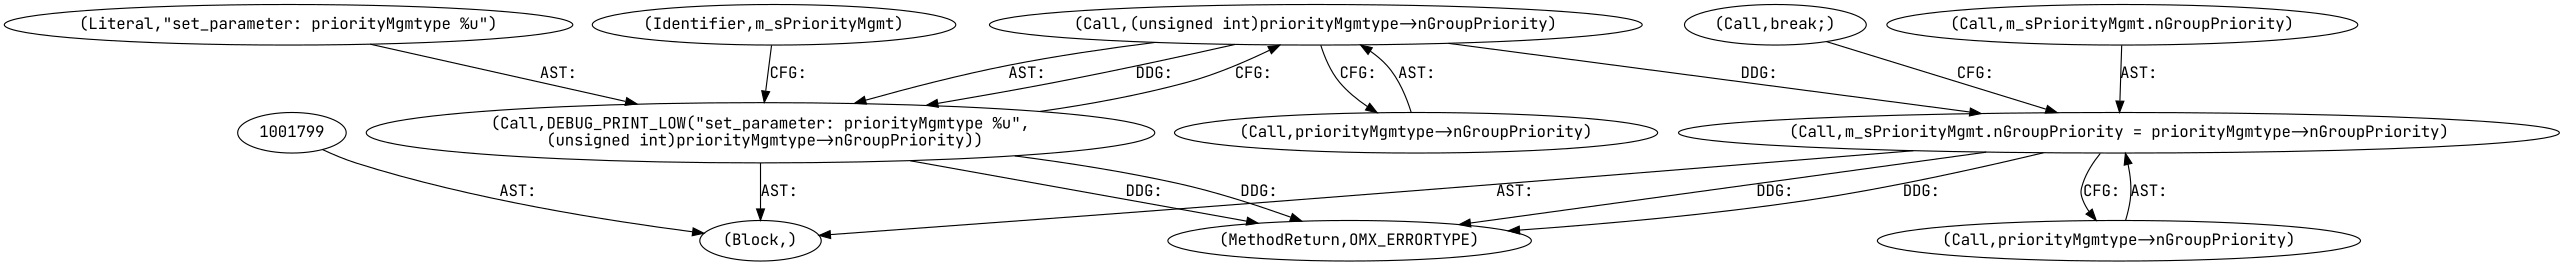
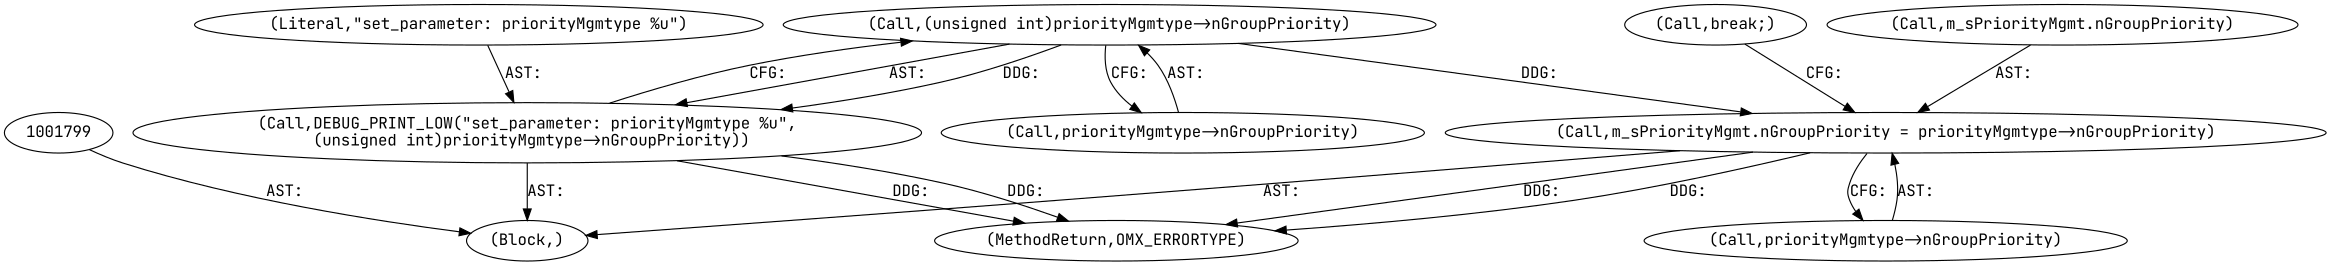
node "(Identifier,m_sPriorityMgmt)": removed
